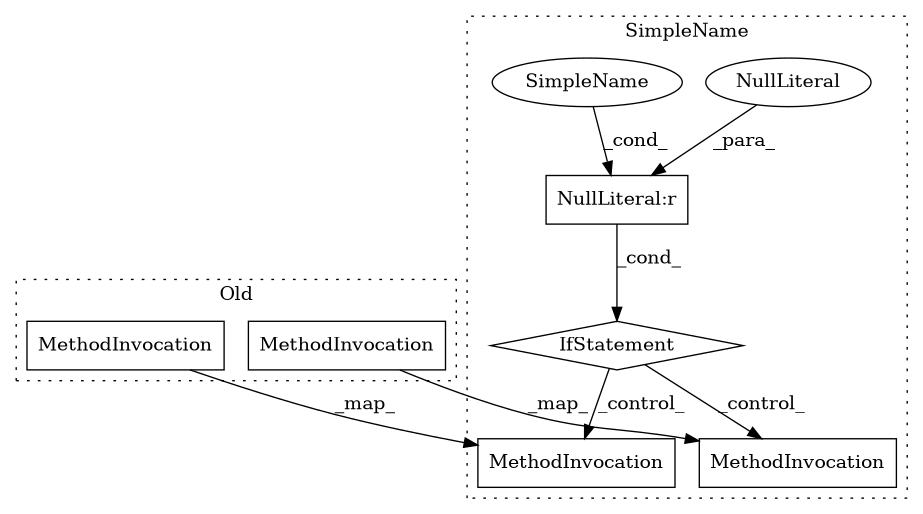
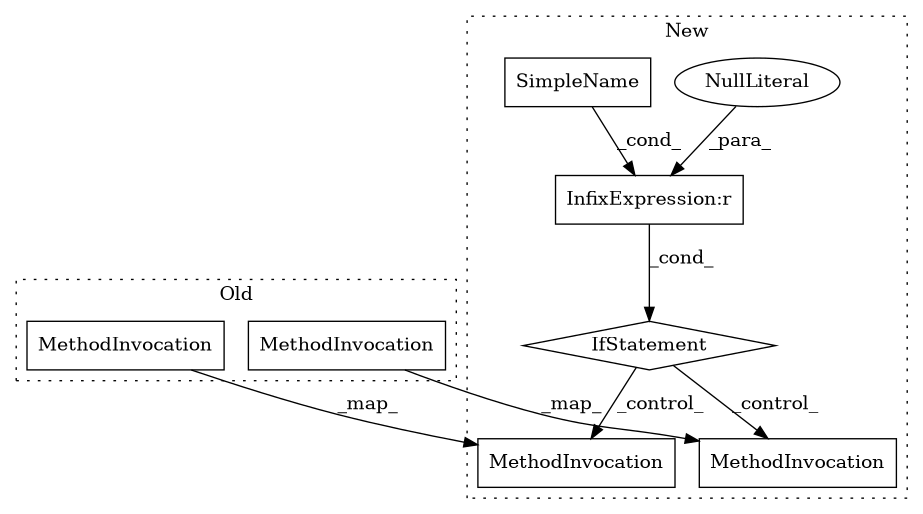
cluster "SimpleName": label "SimpleName" -> "New"
node "SimpleName": shape ellipse -> box
node "NullLiteral:r": label "NullLiteral:r" -> "InfixExpression:r"
